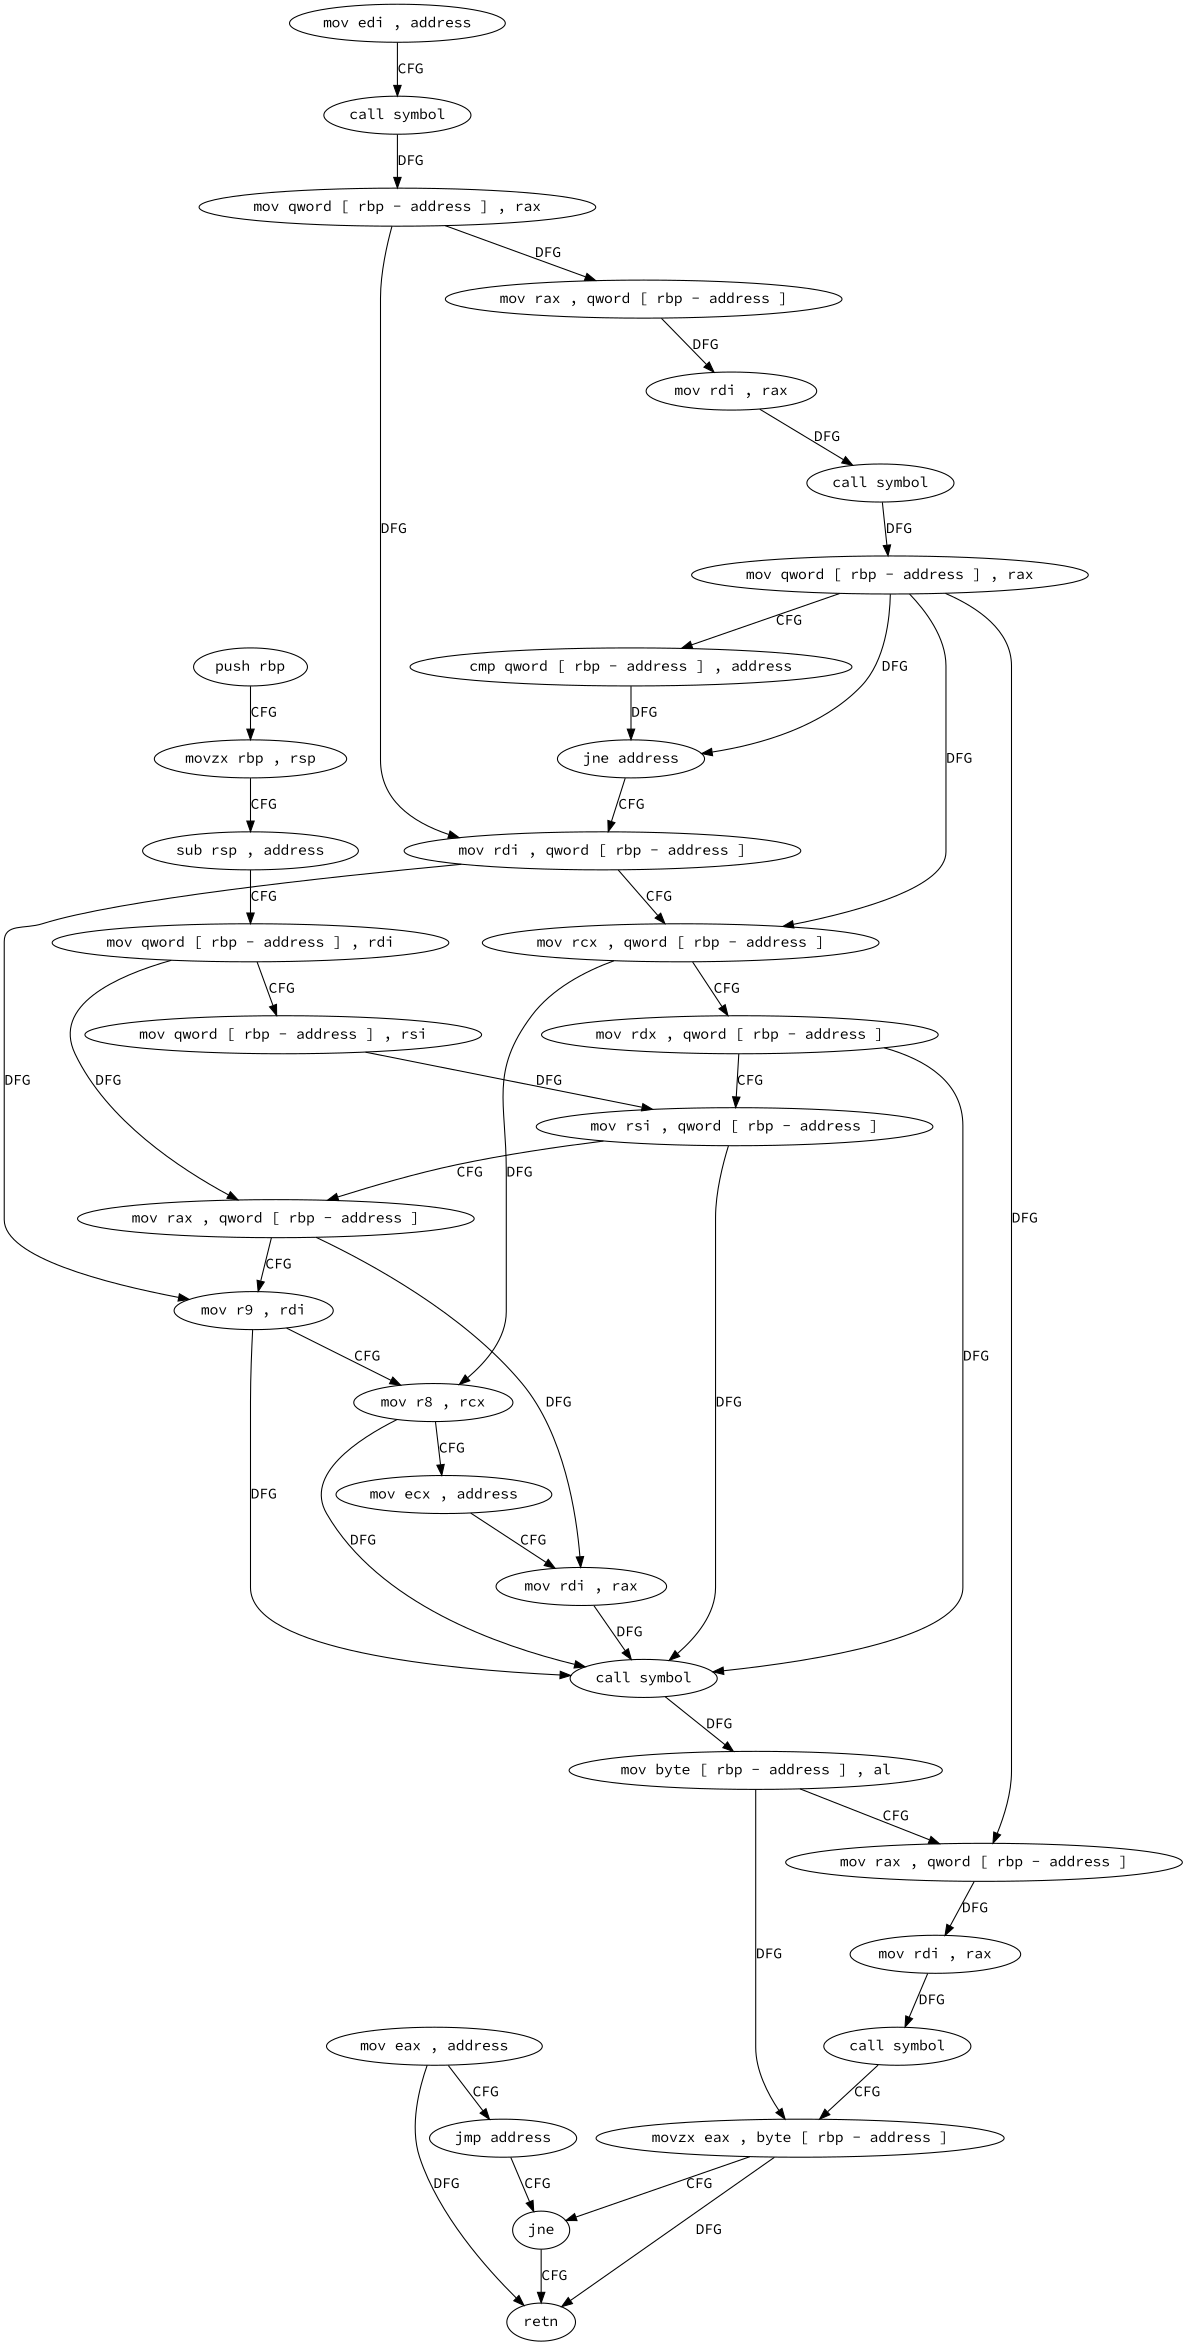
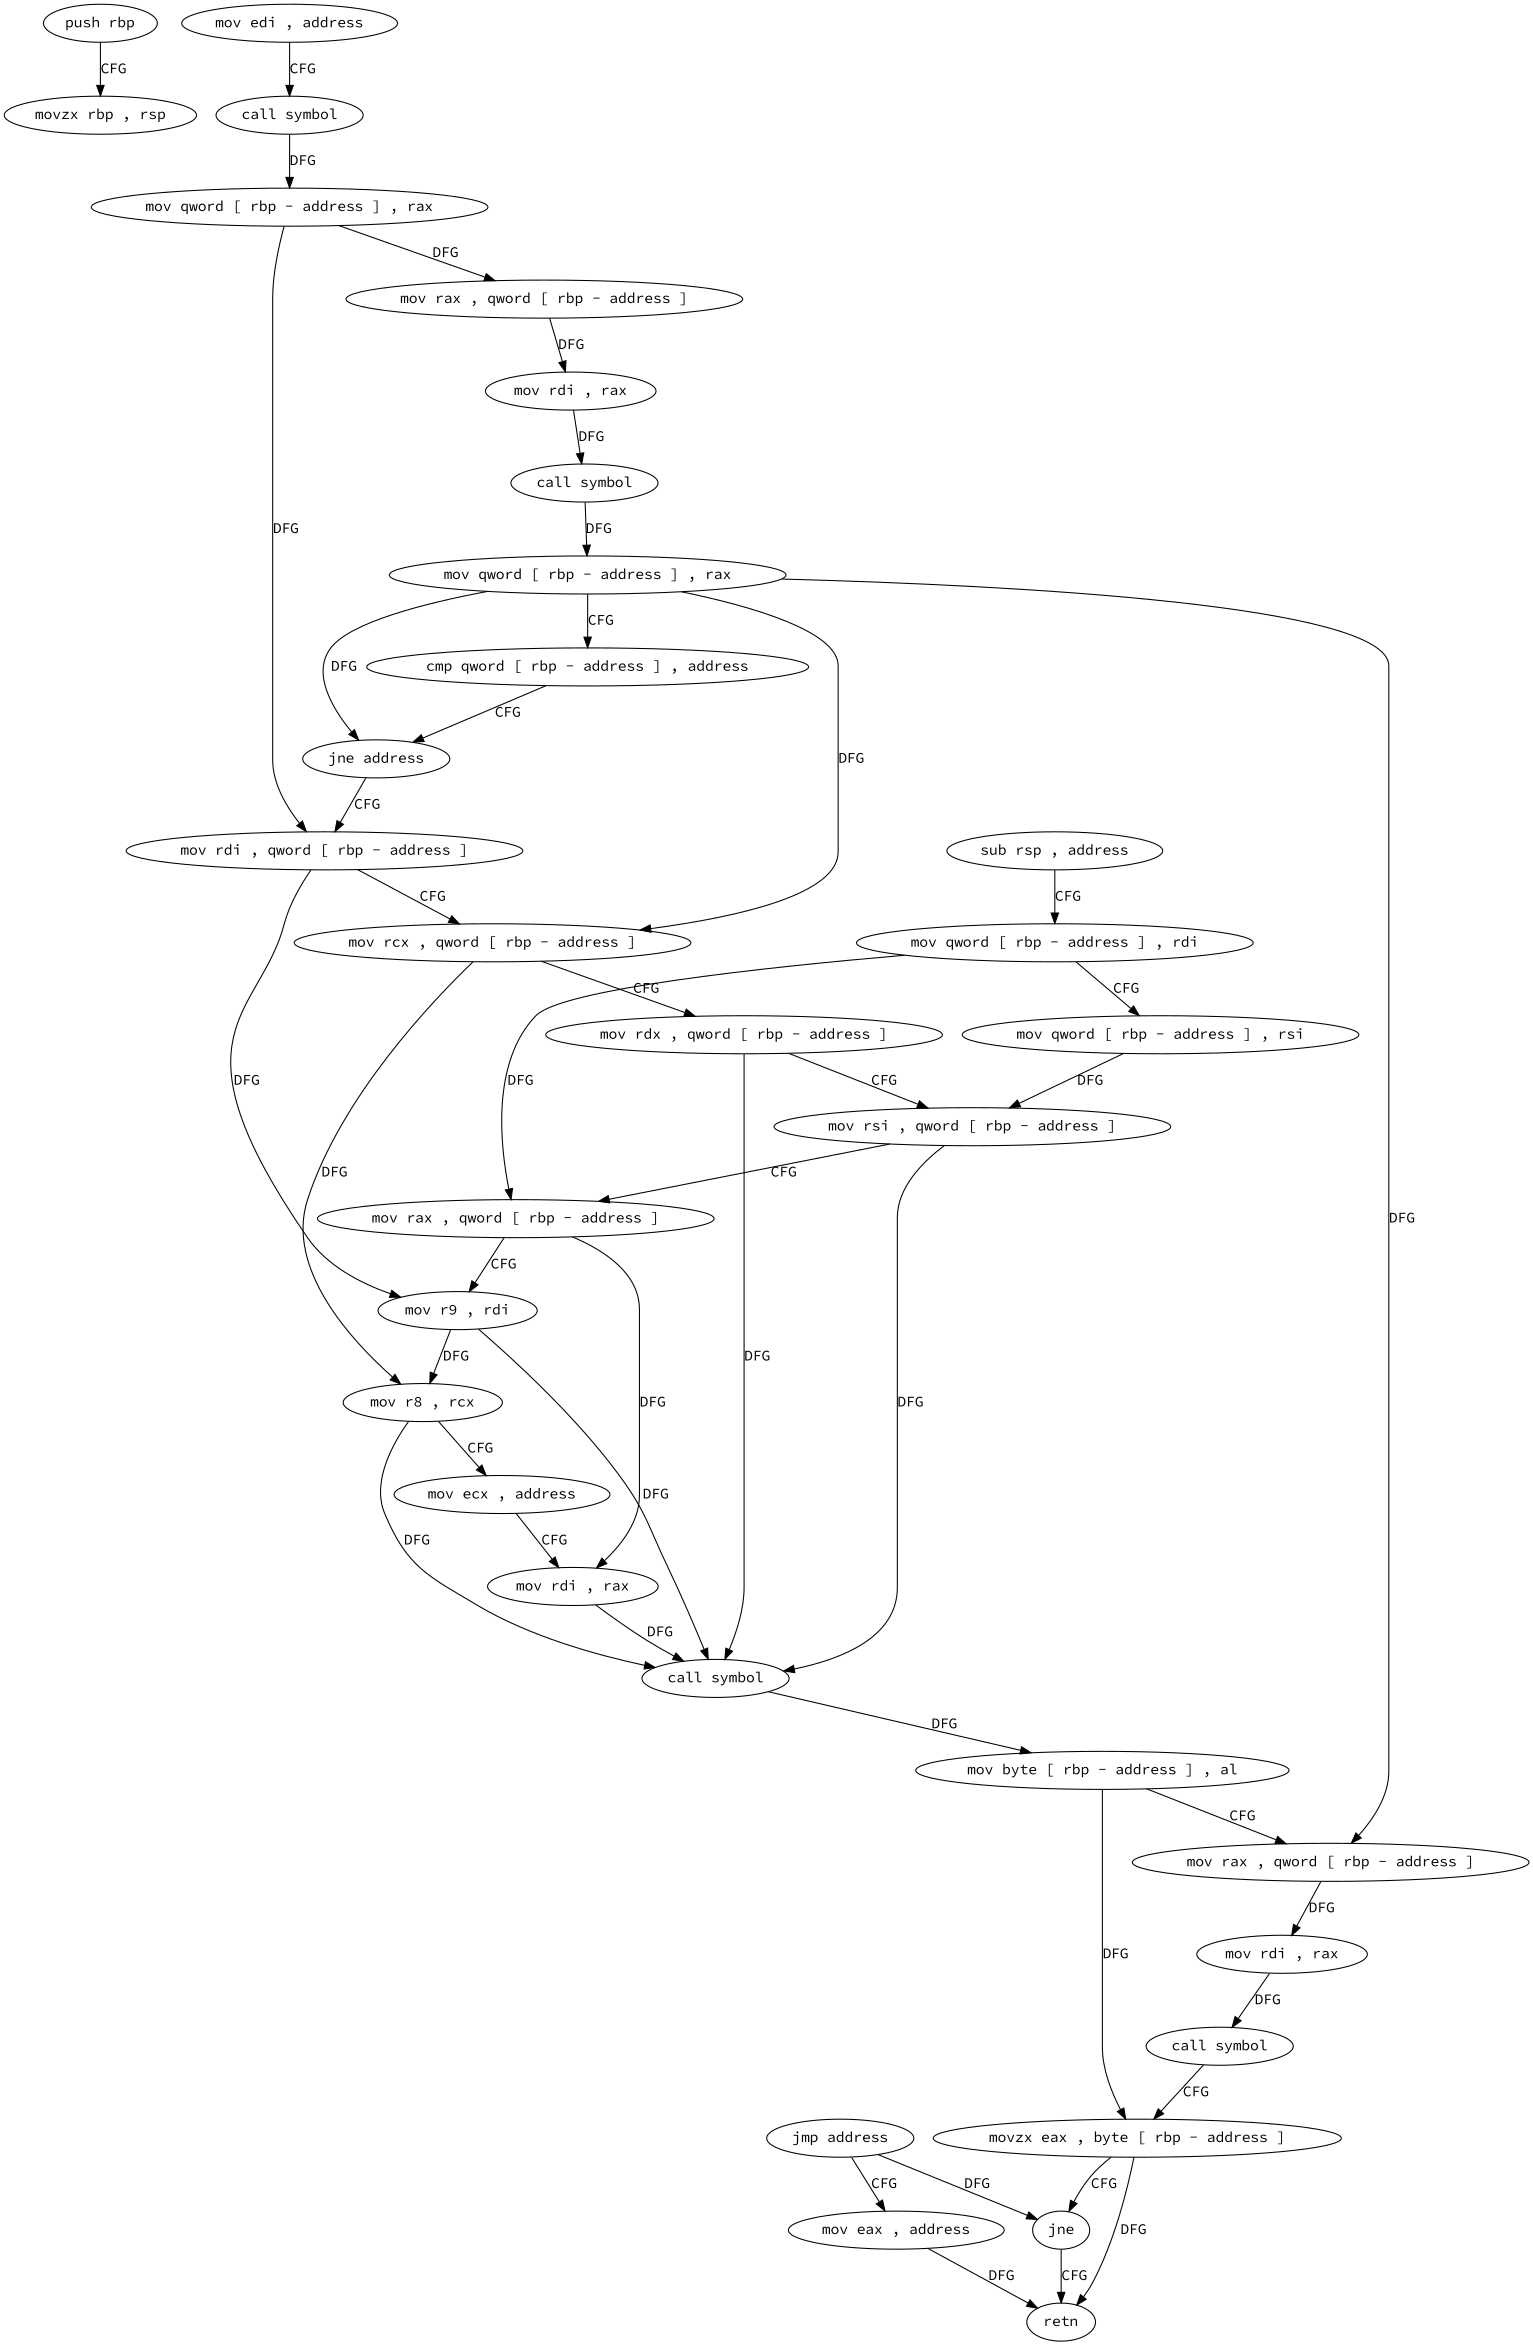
edge "cmp qword [ rbp - address ] , address" -> "jne address": label "DFG" -> "CFG"
edge "movzx rbp , rsp" -> "sub rsp , address": removed, label "CFG"
edge "mov r9 , rdi" -> "mov r8 , rcx": label "CFG" -> "DFG"
edge "mov eax , address" -> "jmp address": reversed
edge "jmp address" -> "jne": label "CFG" -> "DFG"
